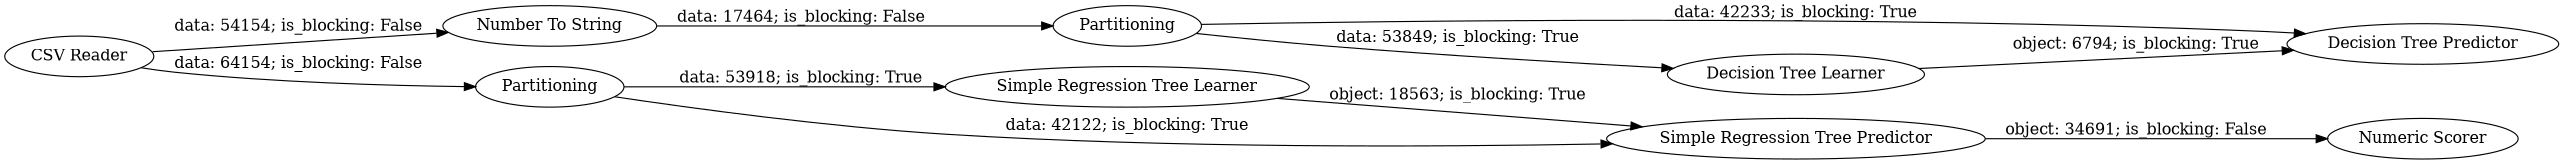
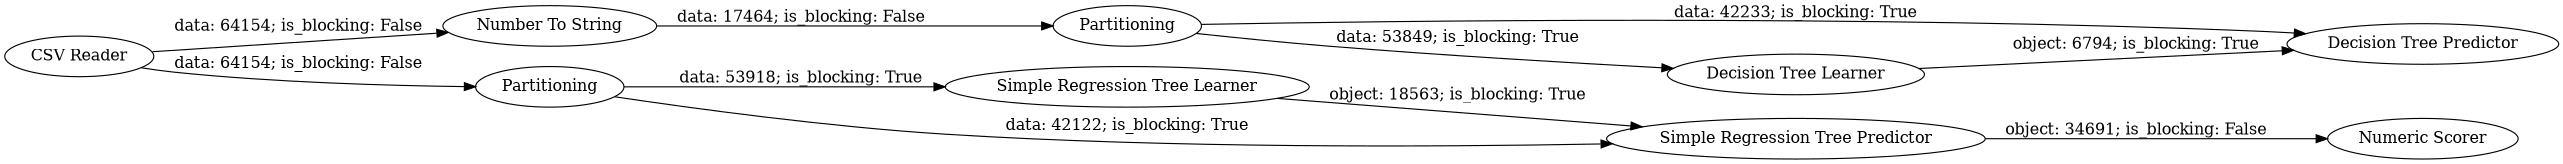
edge "CSV Reader" -> "Number To String": label "data: 54154; is_blocking: False" -> "data: 64154; is_blocking: False"
